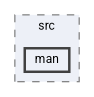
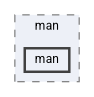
cluster "src": label "src" -> "man"
